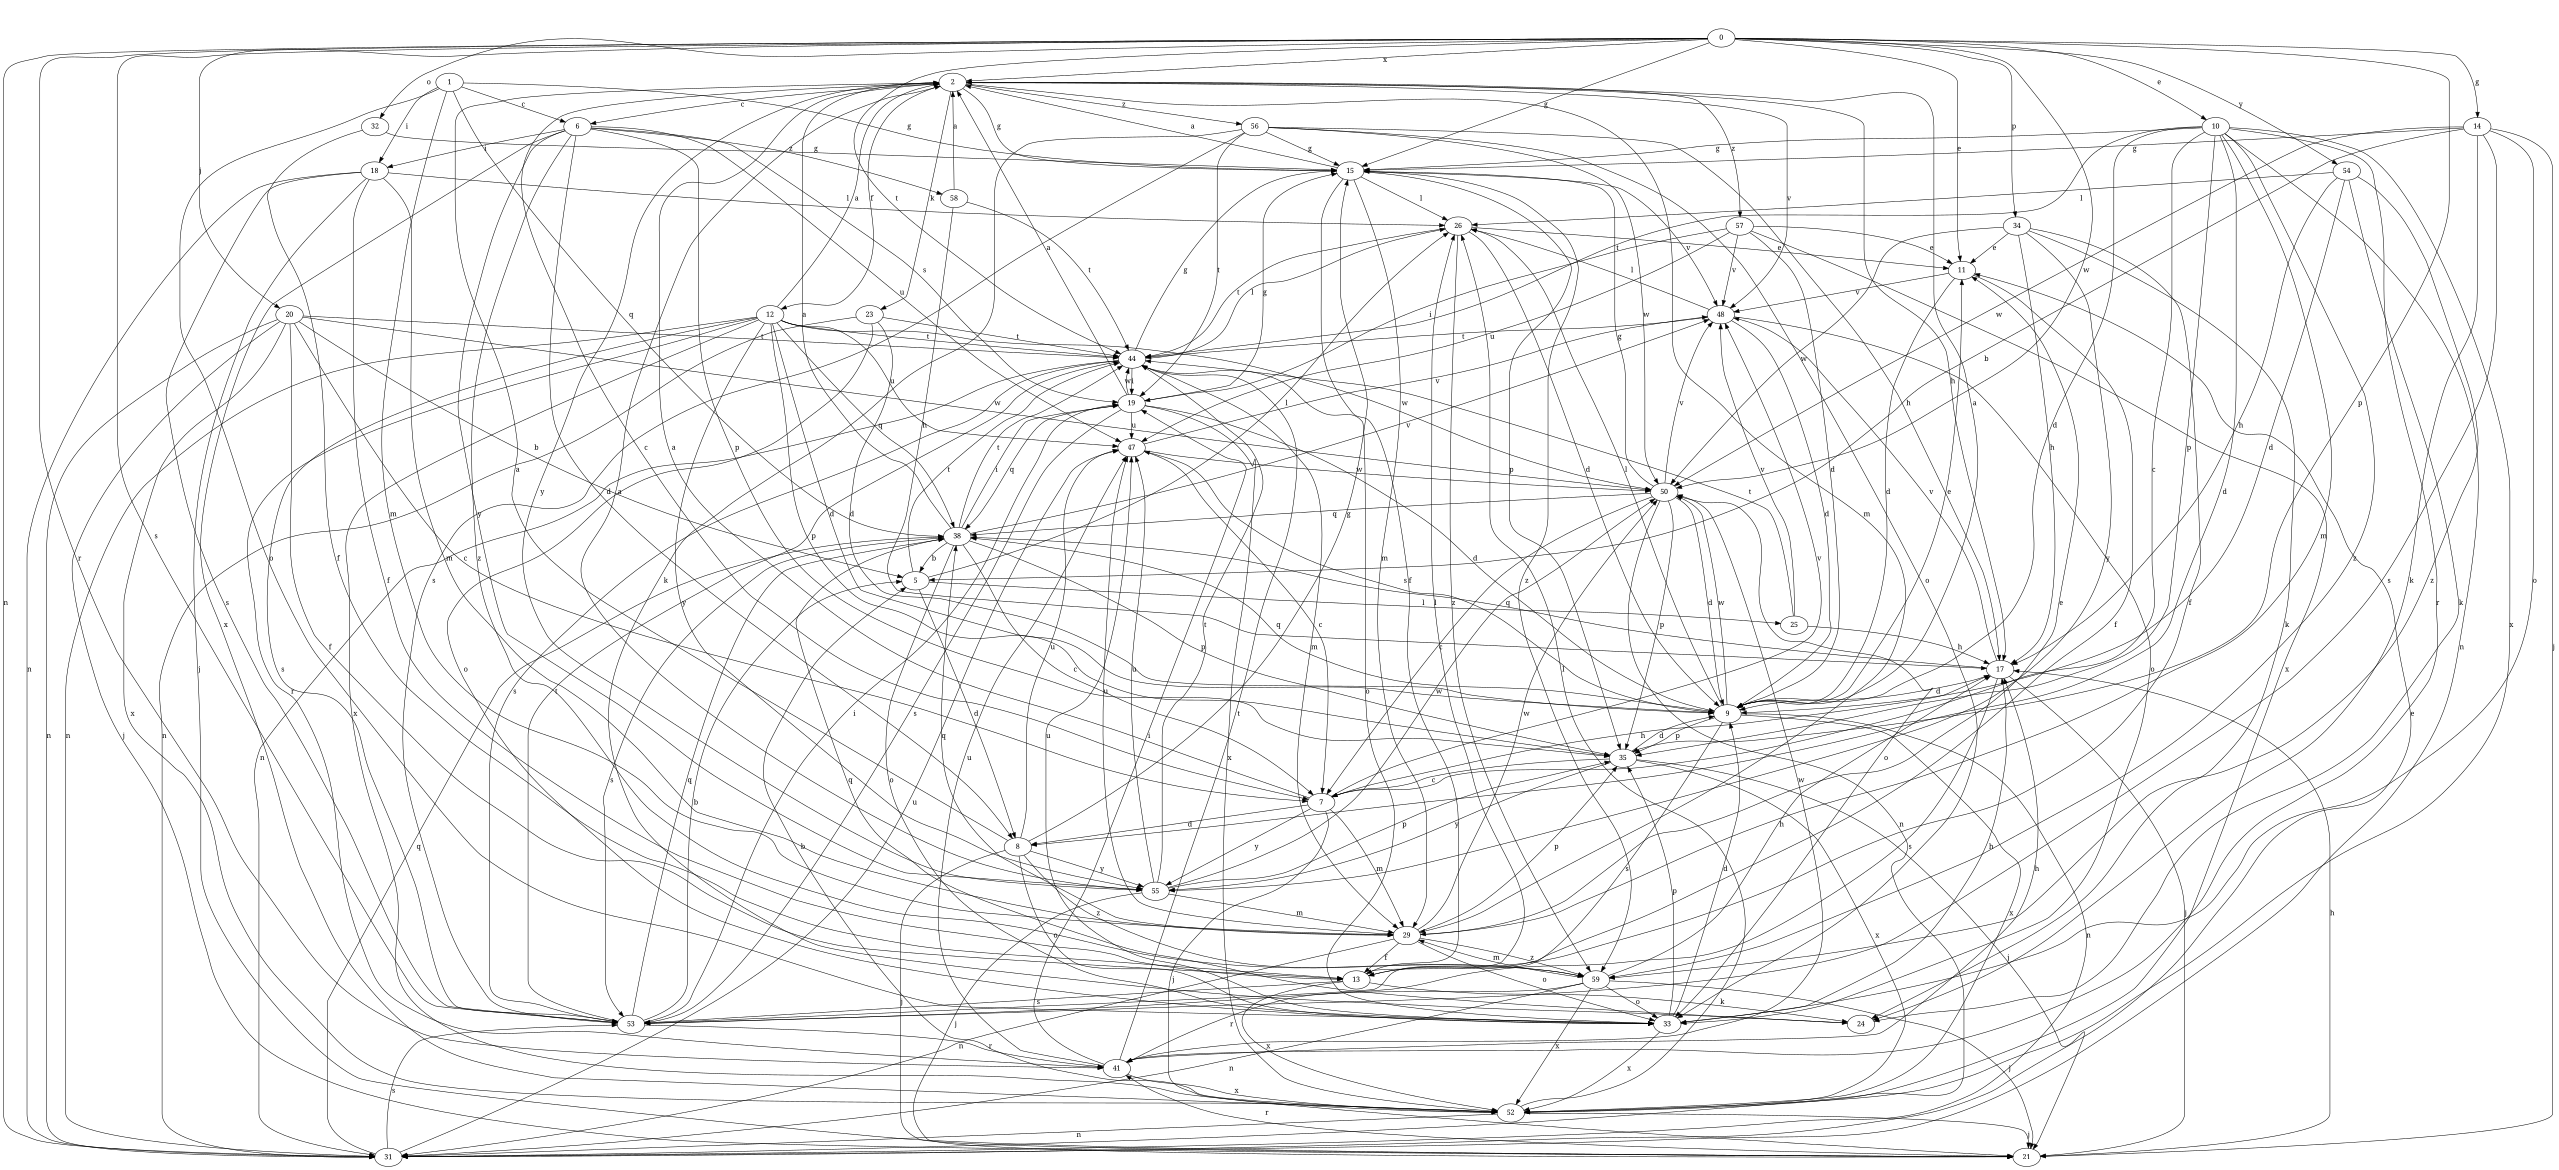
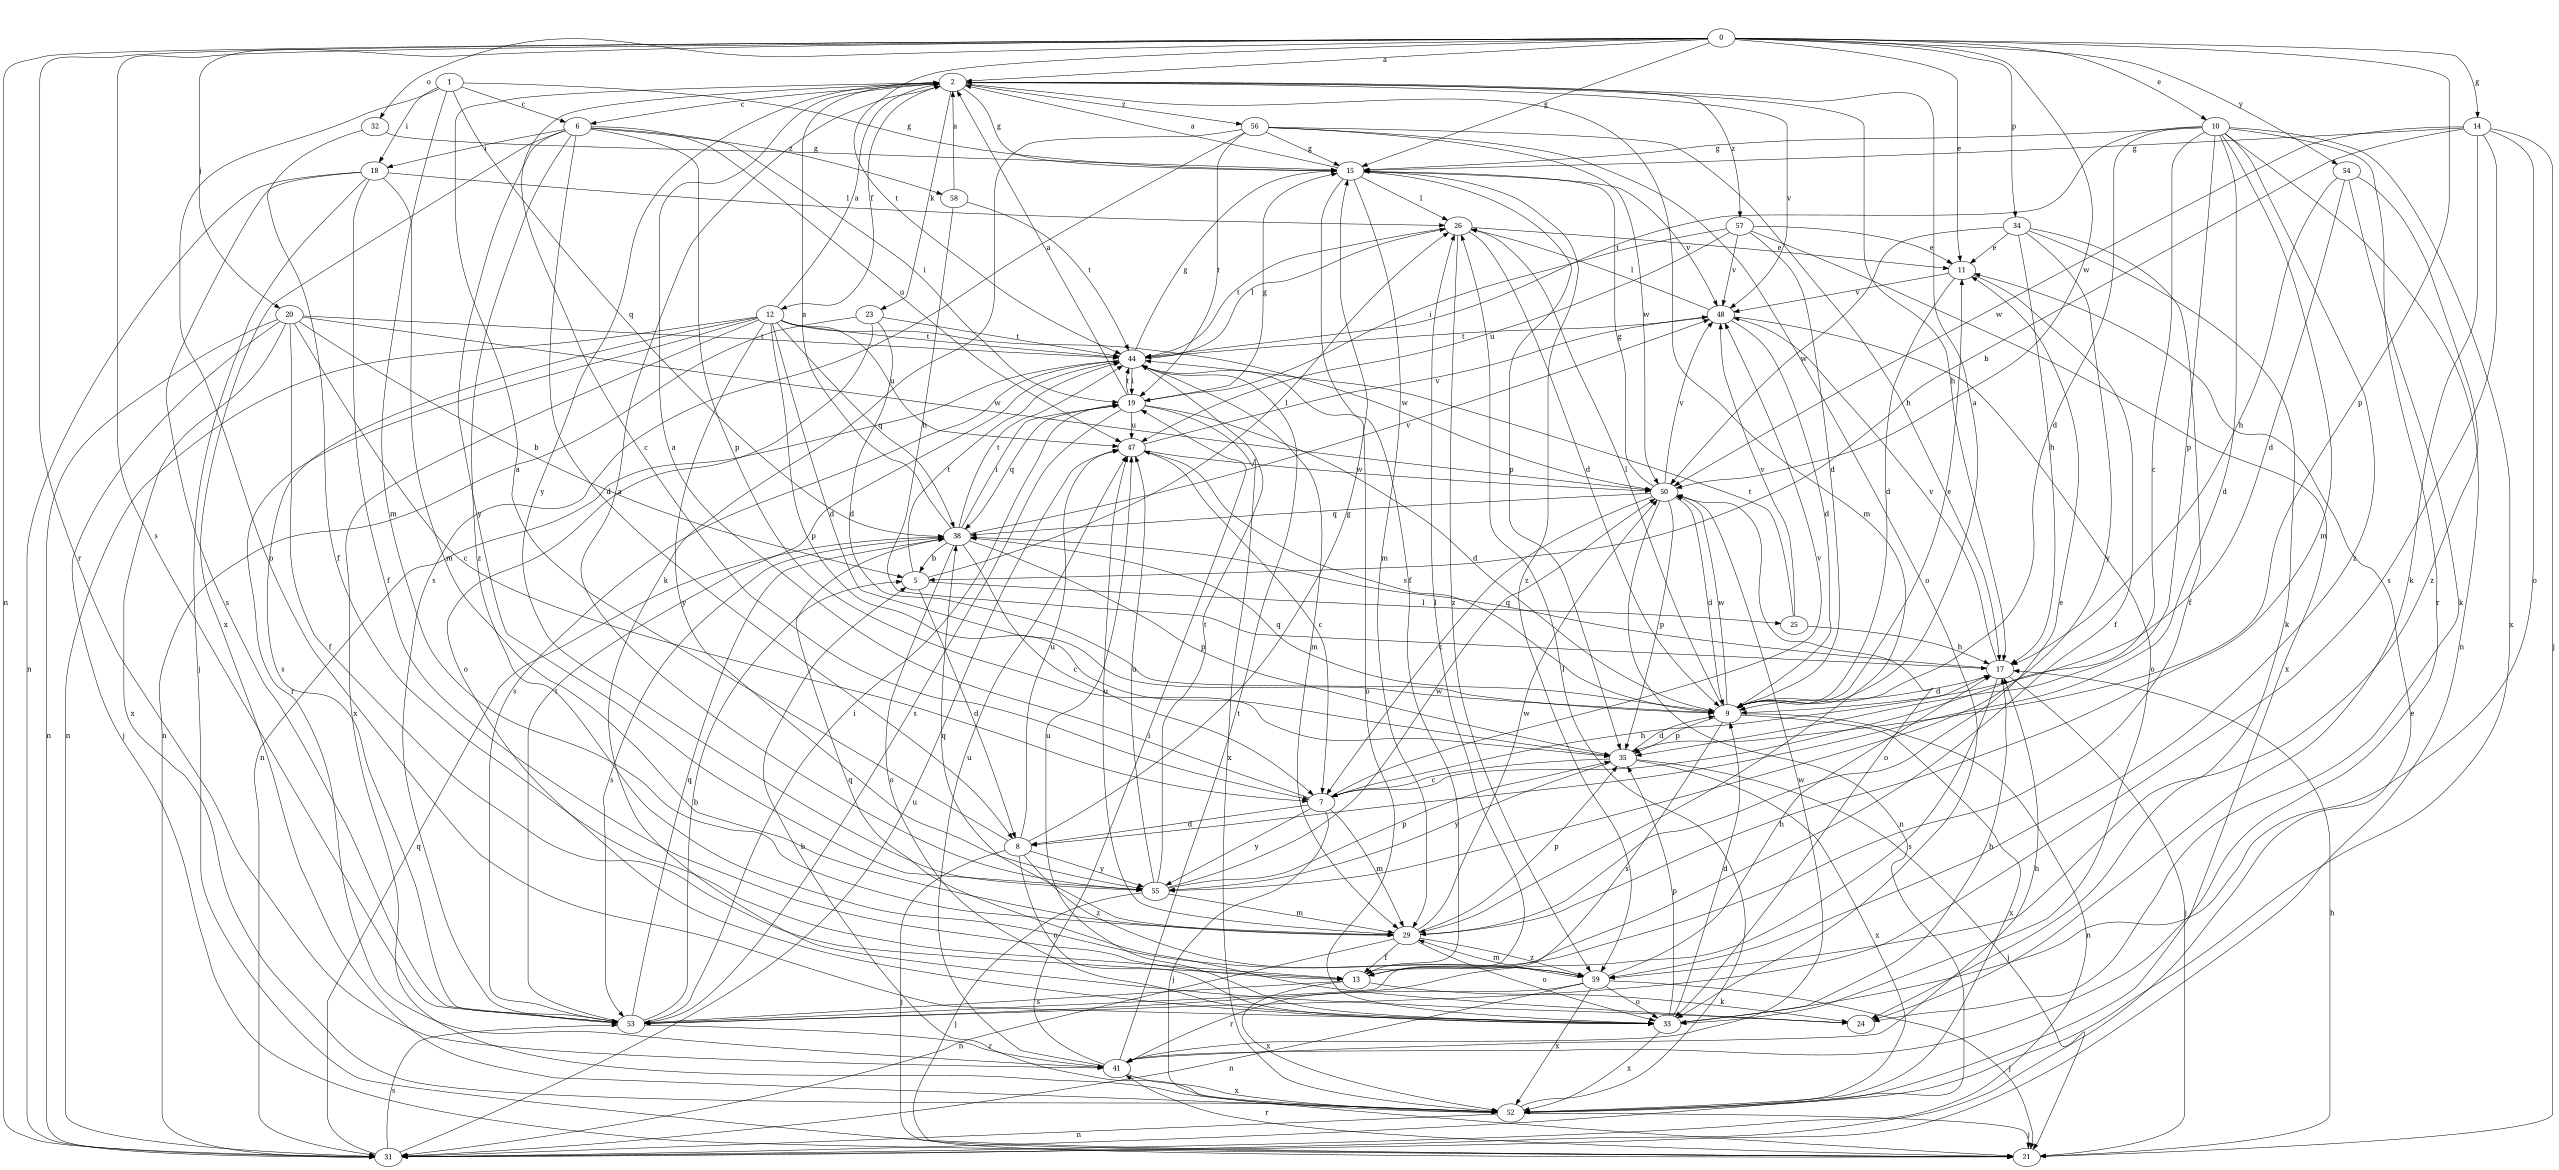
edge "0" -> "2": label "x" -> "a"
edge "54" -> "26": removed, label "l"
edge "6" -> "19": label "s" -> "i"
edge "19" -> "44": label "w" -> "t"
